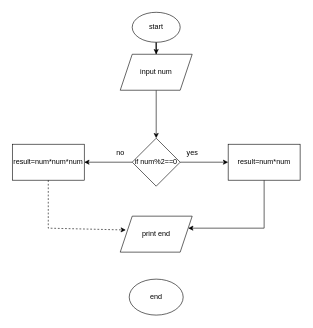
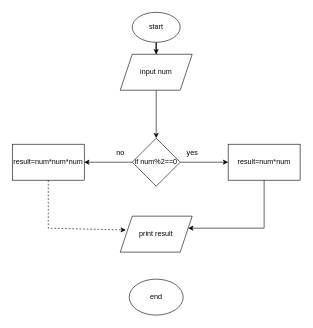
node "print end": label "print end" -> "print result"
